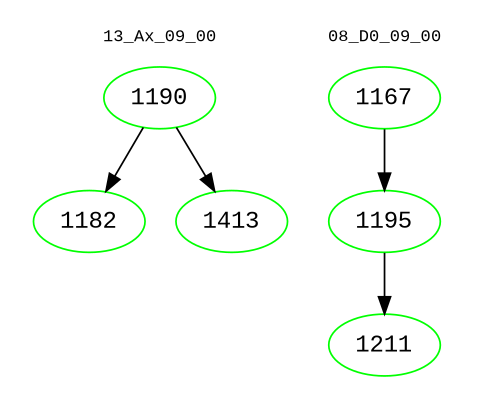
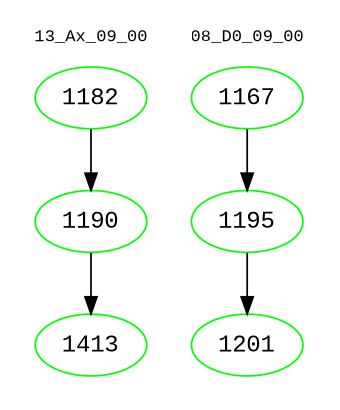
edge "1190" -> "1182": reversed
node "1211": label "1211" -> "1201"
